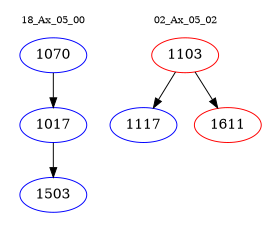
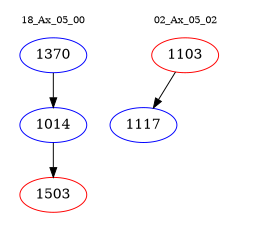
node "1070": label "1070" -> "1370"
node "1017": label "1017" -> "1014"
node "1611": removed
node "1503": color blue -> red
